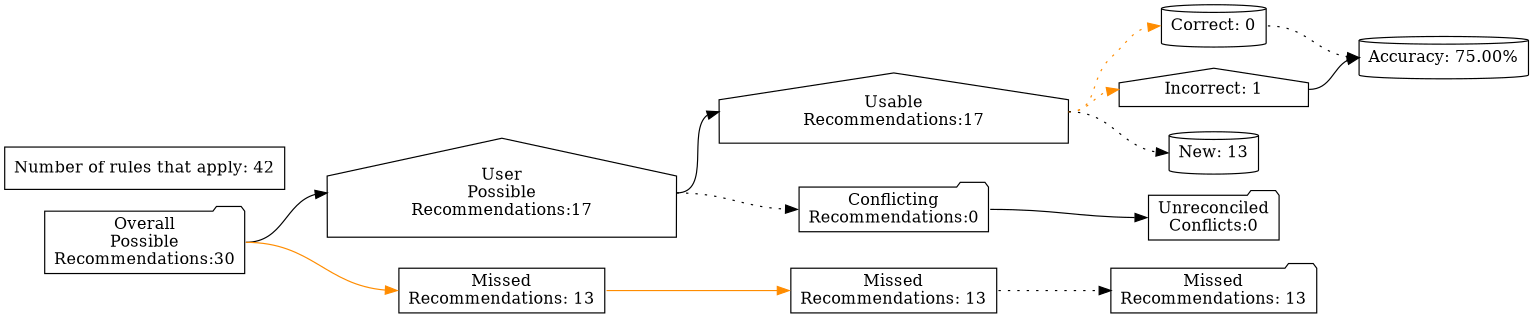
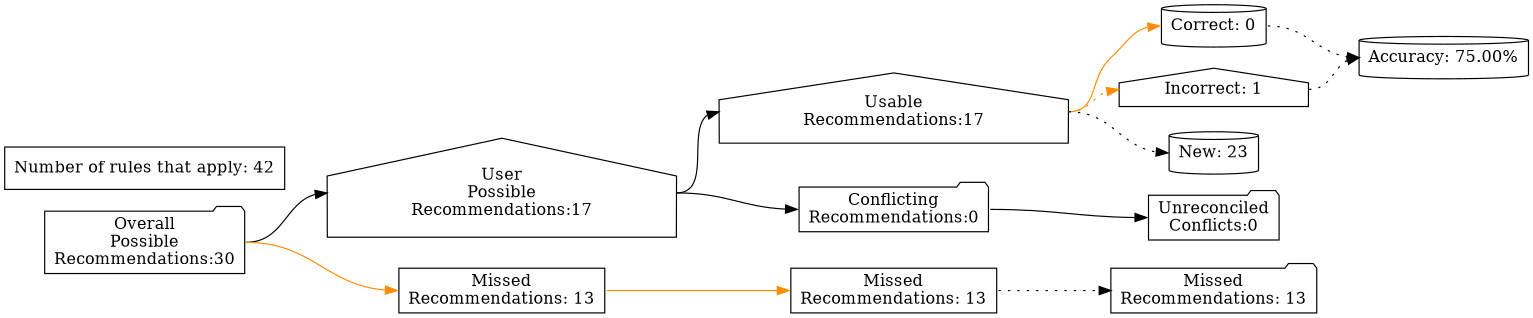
edge "Usable Recommendations:17" -> "Correct: 0": style dotted -> solid
edge "Incorrect: 1" -> "Accuracy: 75.00%": style solid -> dotted
node "New: 13": label "New: 13" -> "New: 23"
edge "User Possible Recommendations:17" -> "Conflicting Recommendations:0": style dotted -> solid
